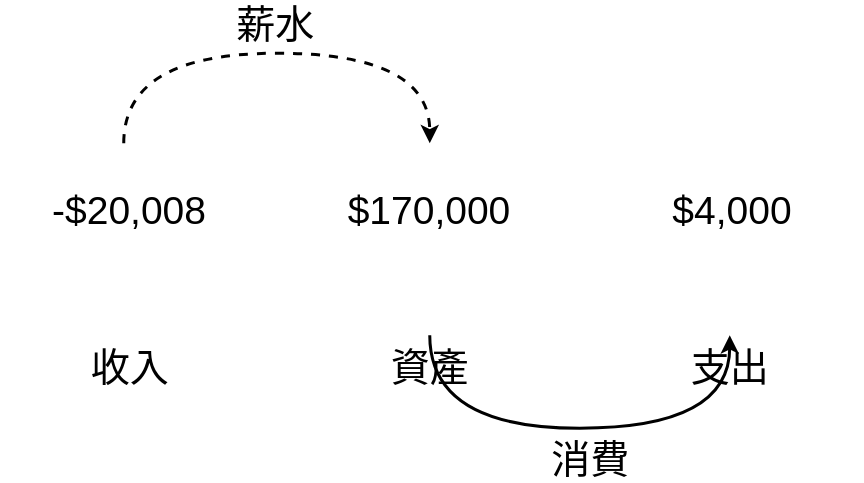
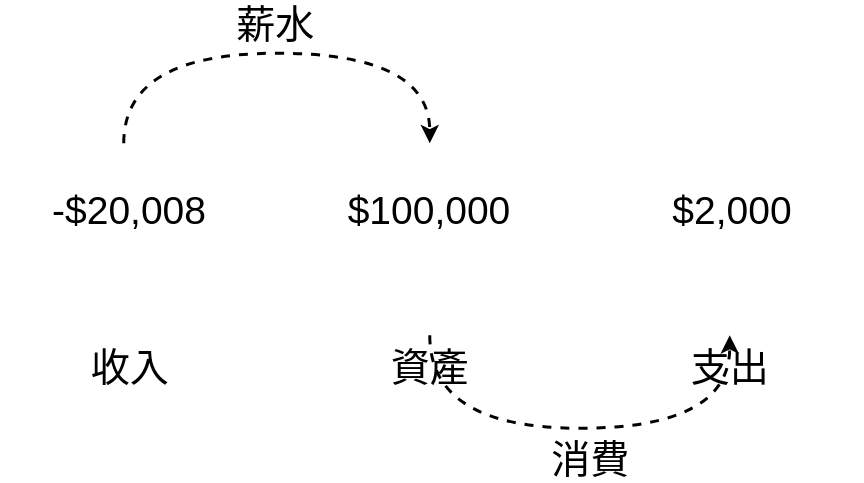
node "$170,000": label "$170,000" -> "$100,000"
node "$4,000": label "$4,000" -> "$2,000"
edge "資產" -> "支出": style solid -> dashed
